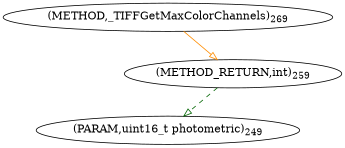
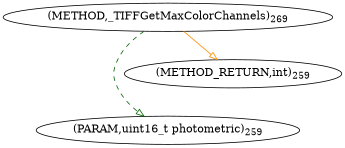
edge "(METHOD_RETURN,int)" -> "(PARAM,uint16_t photometric)": now "(METHOD,_TIFFGetMaxColorChannels)" -> "(PARAM,uint16_t photometric)"
node "(PARAM,uint16_t photometric)": text "249" -> "259"
